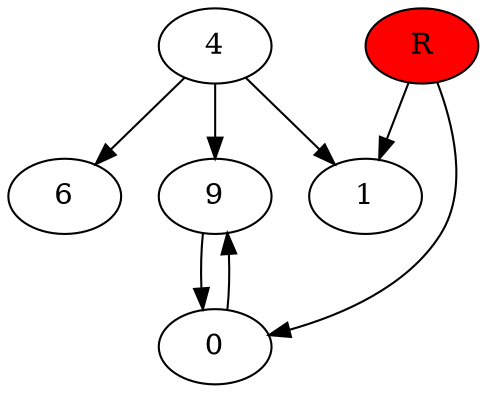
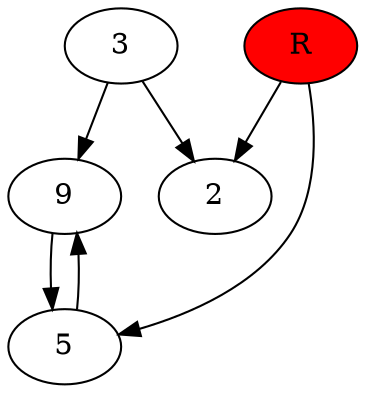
node "4": label "4" -> "3"
node "6": removed
node "1": label "1" -> "2"
node "0": label "0" -> "5"
